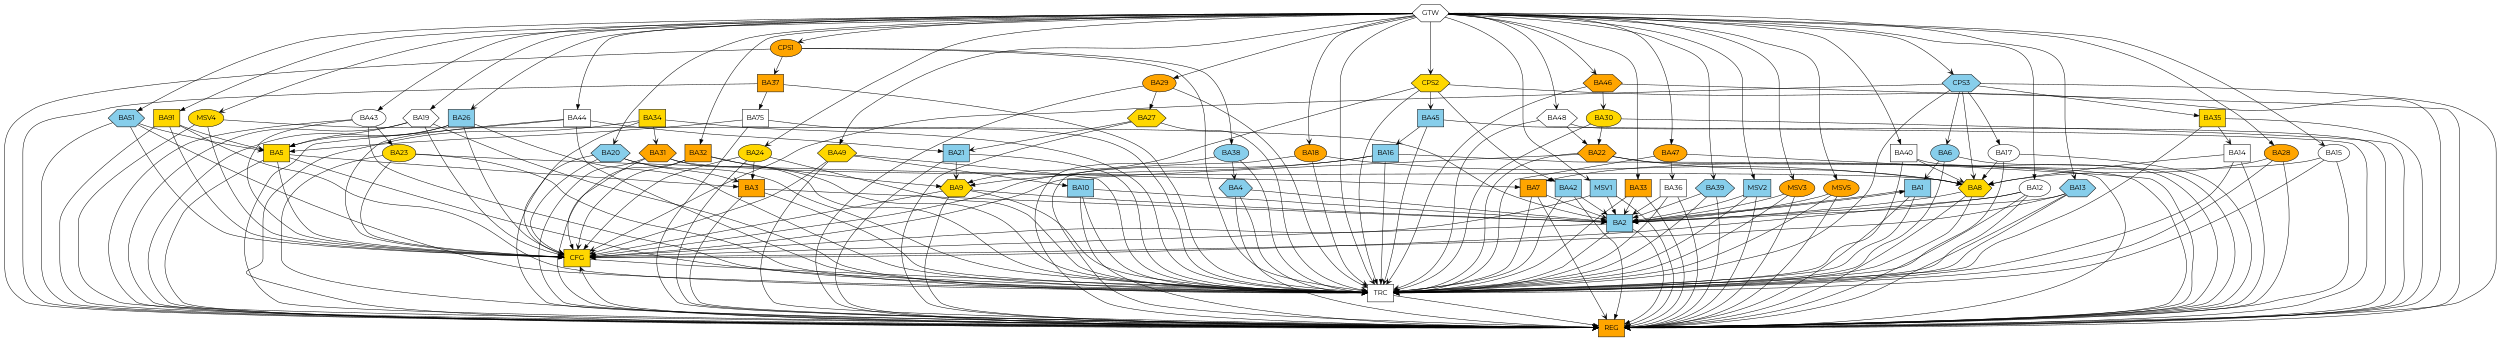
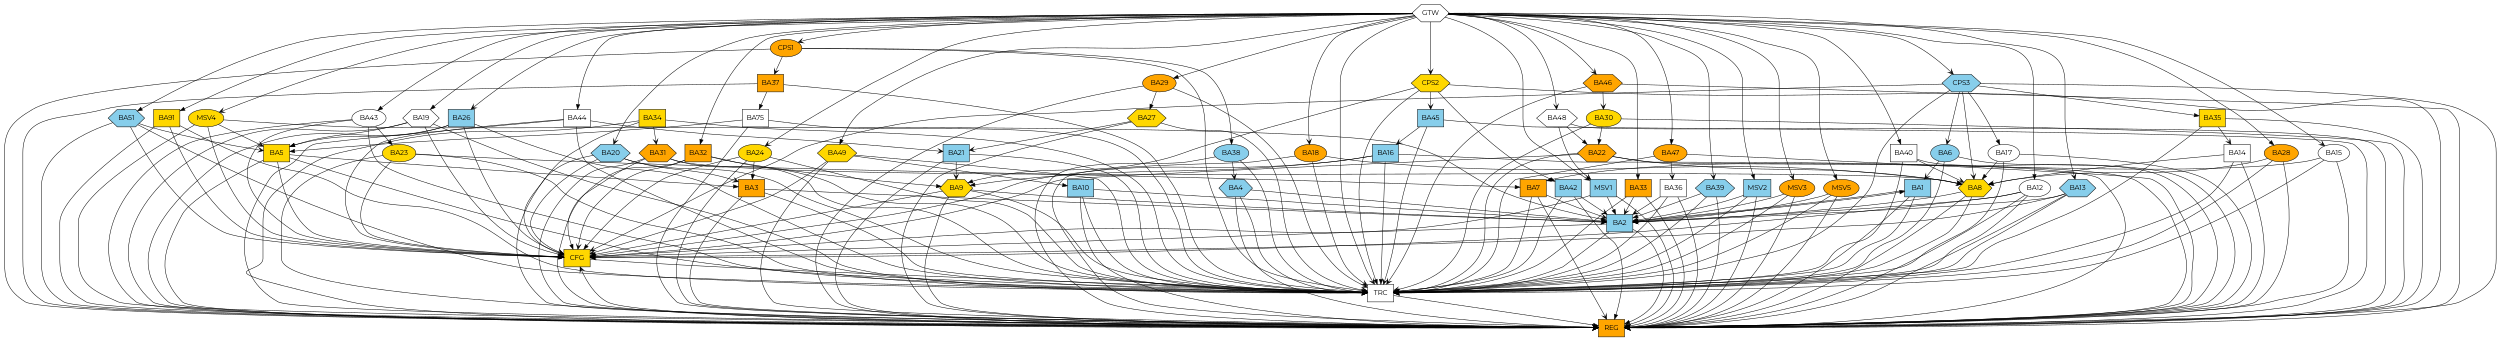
edge "BA91" -> "BA5": now "MSV4" -> "BA5"
edge "BA44" -> "BA21": arrowhead normal -> vee
edge "BA48" -> "TRC": now "BA48" -> "MSV1"
